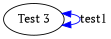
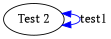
node "Test 3": label "Test 3" -> "Test 2"
